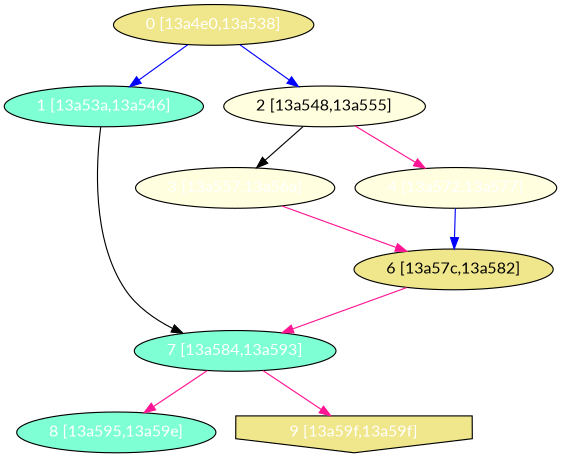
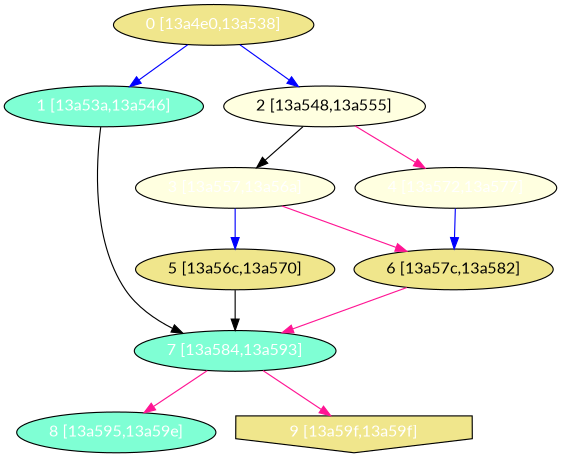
node "5 [13a56c,13a570]": added
